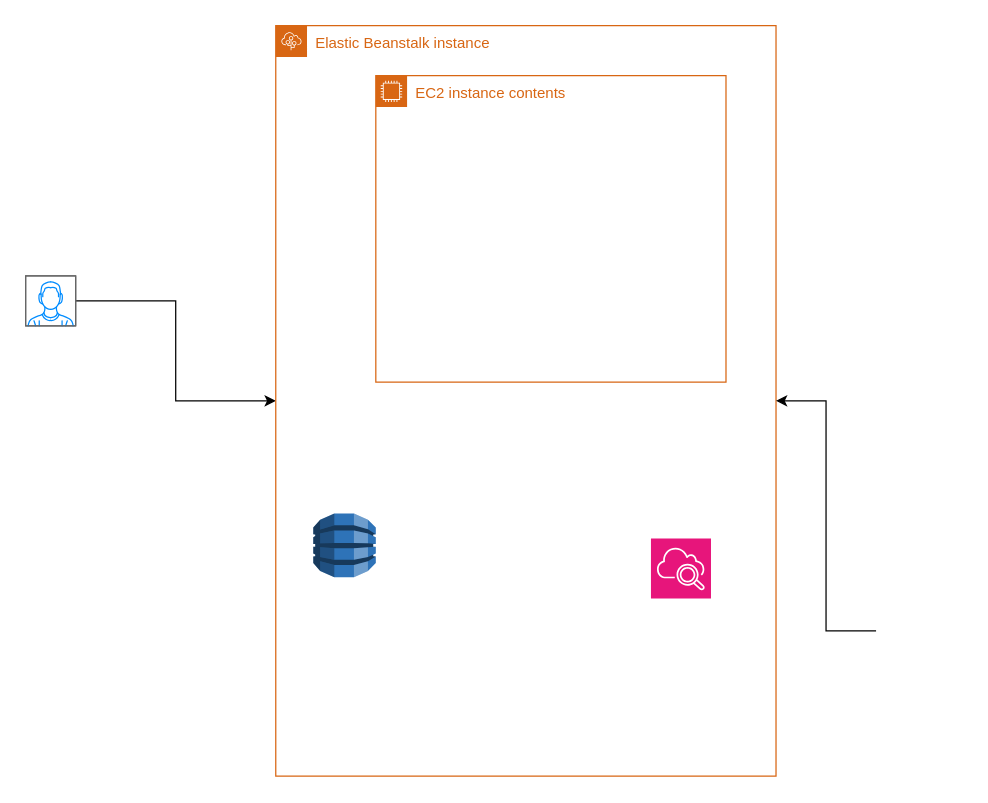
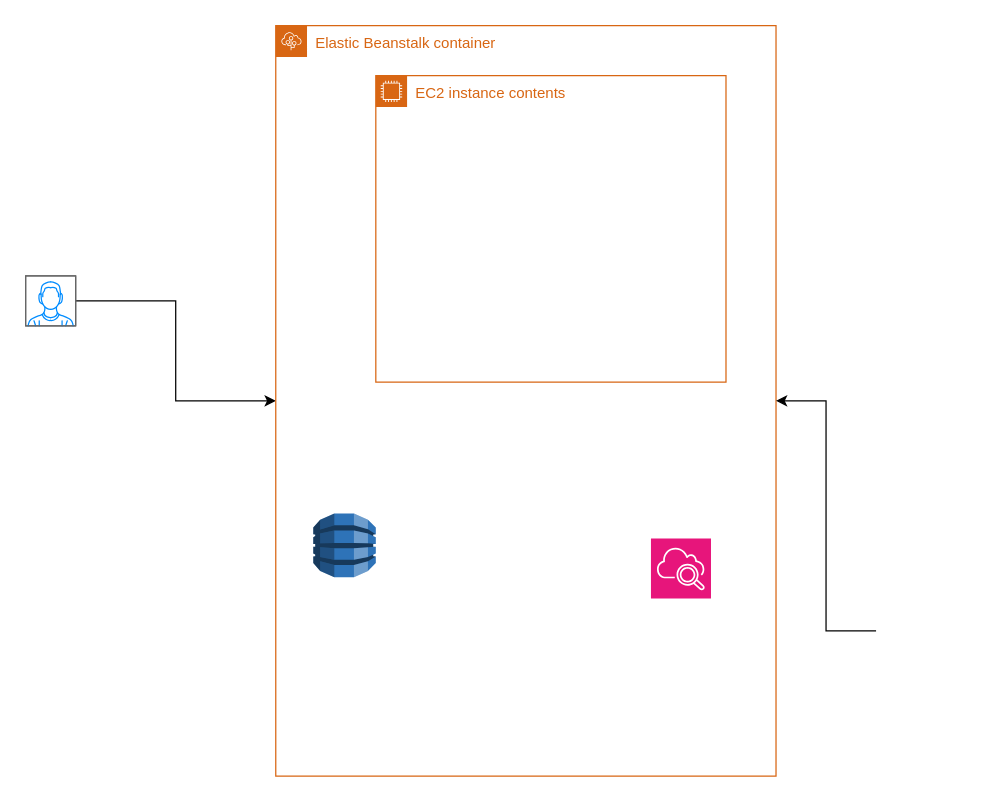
node "Elastic Beanstalk instance": label "Elastic Beanstalk instance" -> "Elastic Beanstalk container"
